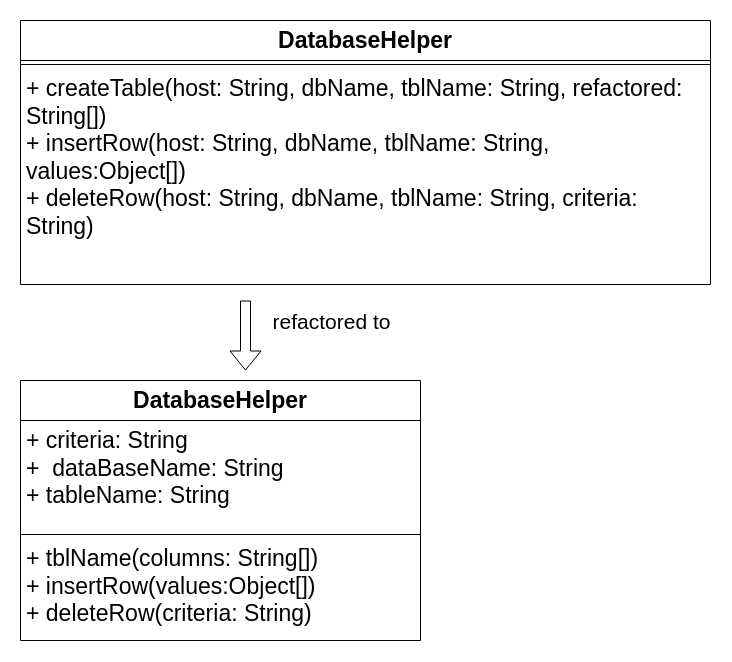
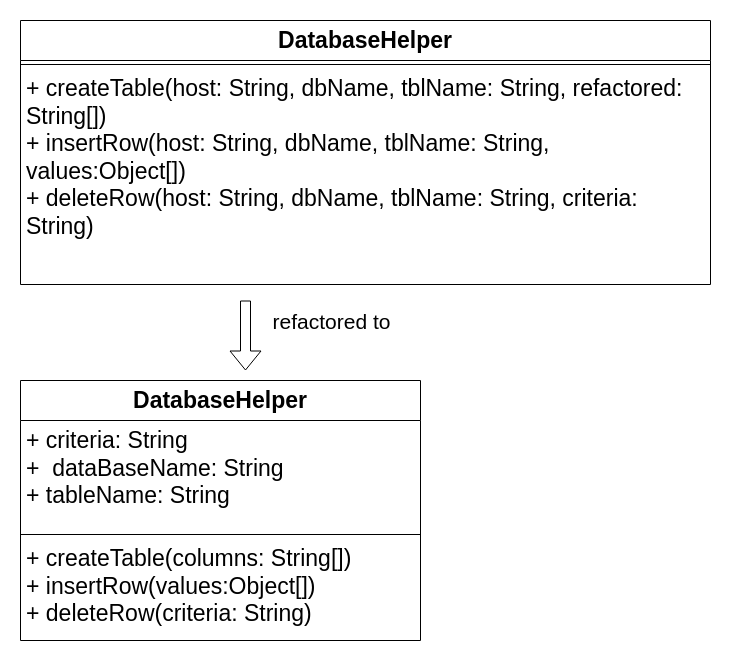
node "+ tblName(columns: String[]) + insertRow(values:Object[]) + deleteRow(criteria: String)": label "+ tblName(columns: String[]) + insertRow(values:Object[]) + deleteRow(criteria: String)" -> "+ createTable(columns: String[]) + insertRow(values:Object[]) + deleteRow(criteria: String)"
